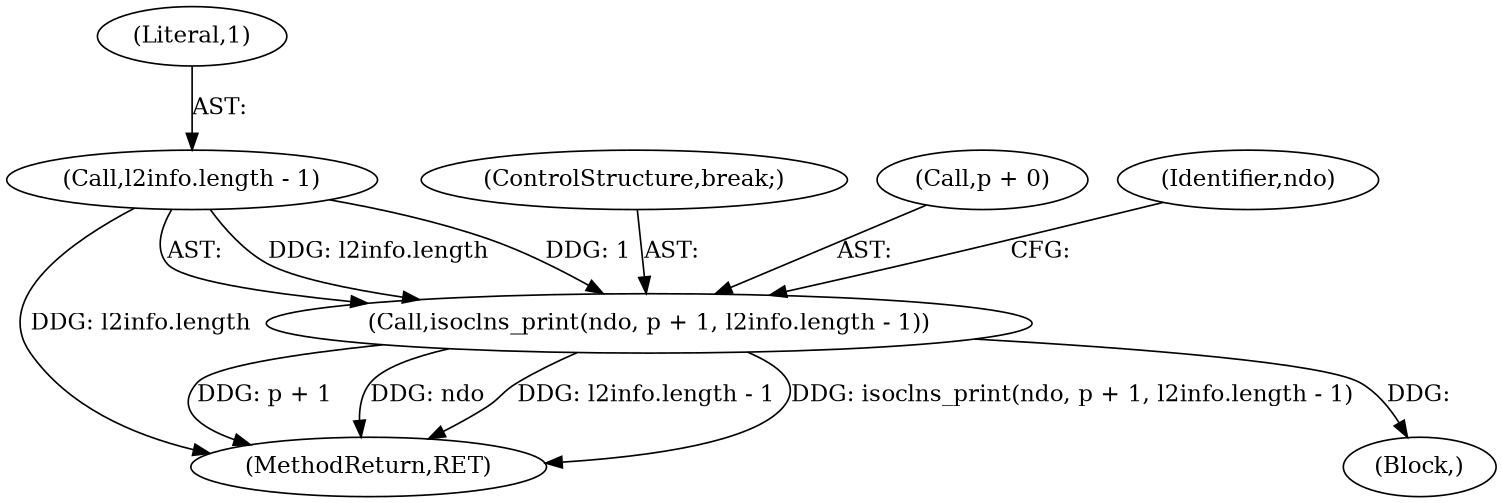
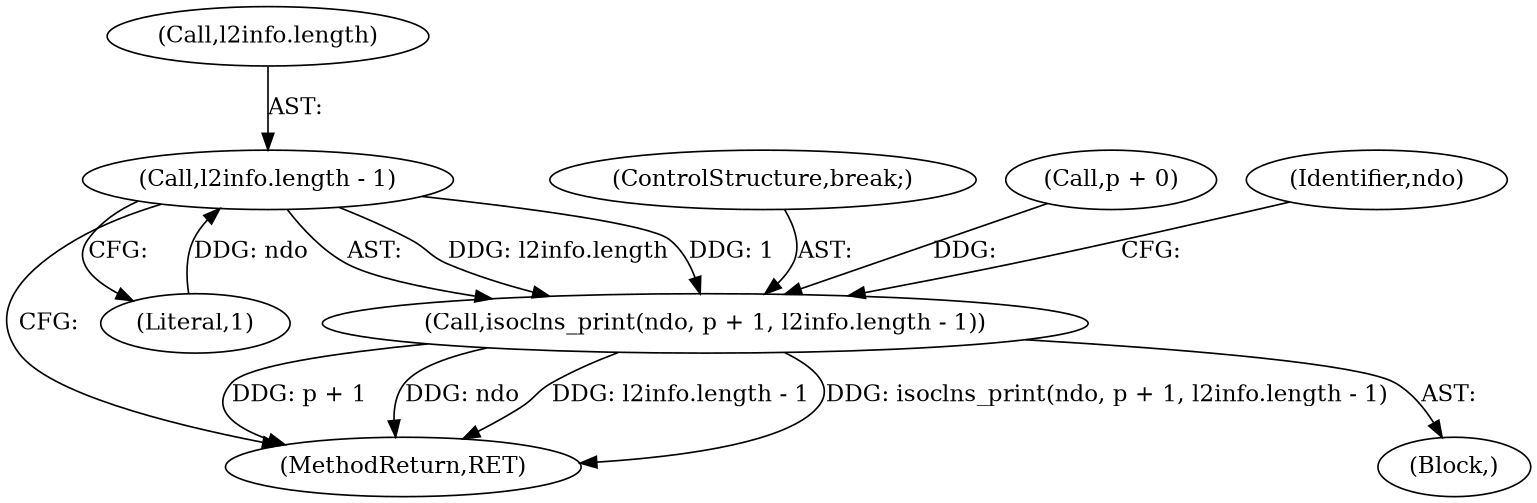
node "(Call,l2info.length)": added
edge "(Literal,1)" -> "(Call,l2info.length - 1)": label "AST: " -> "DDG: ndo"
edge "(Call,l2info.length - 1)" -> "(Literal,1)": added, label "CFG:"
edge "(Call,p + 0)" -> "(Call,isoclns_print(ndo, p + 1, l2info.length - 1))": label "AST: " -> "DDG: "
edge "(Call,l2info.length - 1)" -> "(MethodReturn,RET)": label "DDG: l2info.length" -> "CFG: "
edge "(Call,isoclns_print(ndo, p + 1, l2info.length - 1))" -> "(Block,)": label "DDG: " -> "AST: "
